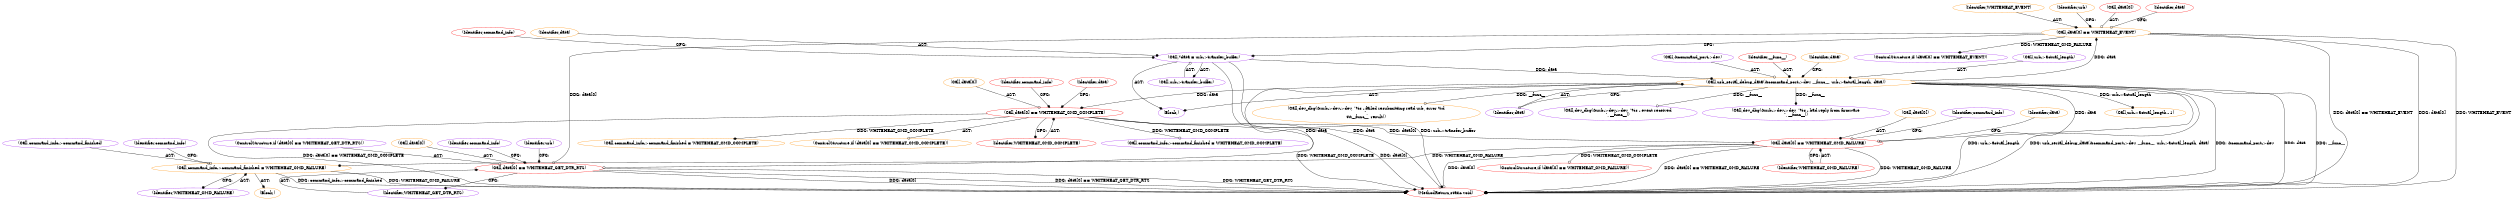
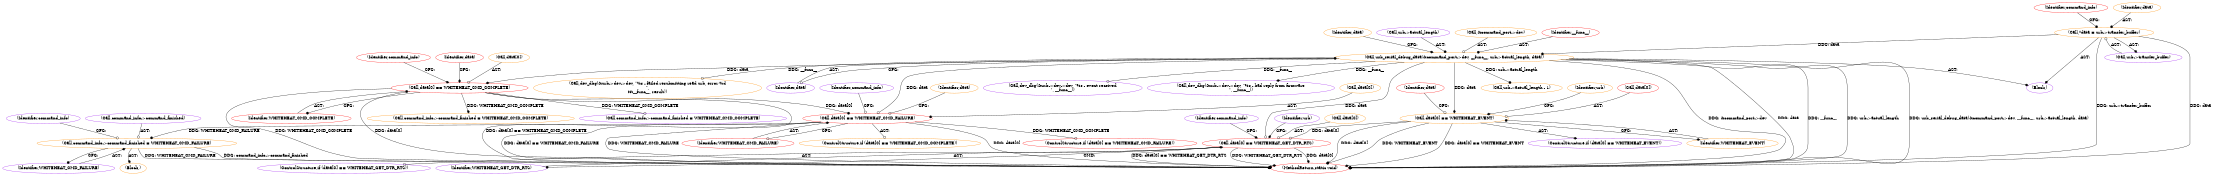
edge "(Identifier,WHITEHEAT_EVENT)" -> "(Call,data[0] == WHITEHEAT_EVENT)": arrowhead diamond -> dot
edge "(Call,data[0] == WHITEHEAT_EVENT)" -> "(Call,*data = urb->transfer_buffer)": now "(Call,data[0] == WHITEHEAT_EVENT)" -> "(Identifier,WHITEHEAT_EVENT)"
edge "(Call,data[0] == WHITEHEAT_EVENT)" -> "(ControlStructure,if (data[0] == WHITEHEAT_EVENT))": label "DDG: WHITEHEAT_CMD_FAILURE" -> "AST: "
node "(Call,*data = urb->transfer_buffer)": color purple -> darkorange
node "(Call,&command_port->dev)": color purple -> darkorange
edge "(Call,data[0] == WHITEHEAT_CMD_COMPLETE)" -> "(ControlStructure,if (data[0] == WHITEHEAT_CMD_COMPLETE))": now "(Call,data[0] == WHITEHEAT_CMD_FAILURE)" -> "(ControlStructure,if (data[0] == WHITEHEAT_CMD_COMPLETE))"
edge "(ControlStructure,if (data[0] == WHITEHEAT_GET_DTR_RTS))" -> "(Call,data[0] == WHITEHEAT_GET_DTR_RTS)": reversed
edge "(Call,data[0] == WHITEHEAT_GET_DTR_RTS)" -> "(Identifier,WHITEHEAT_GET_DTR_RTS)": label "CFG: " -> "CMD: "
